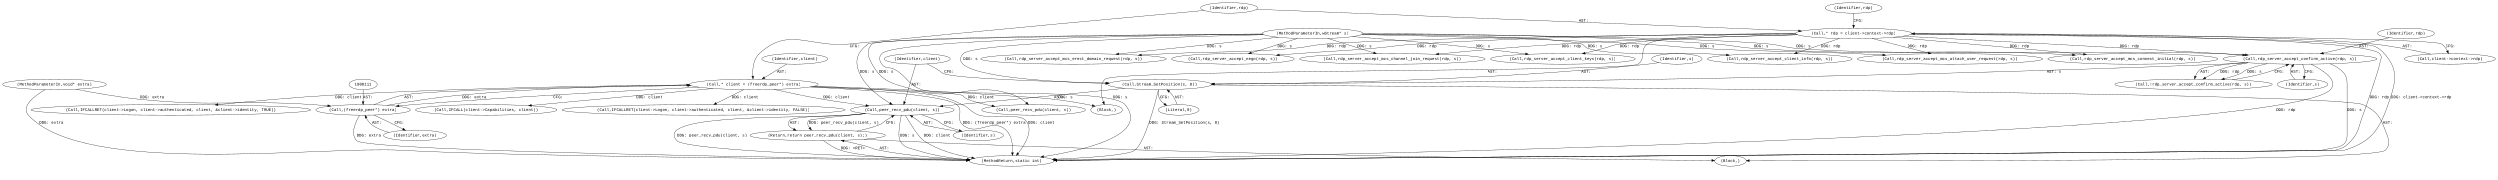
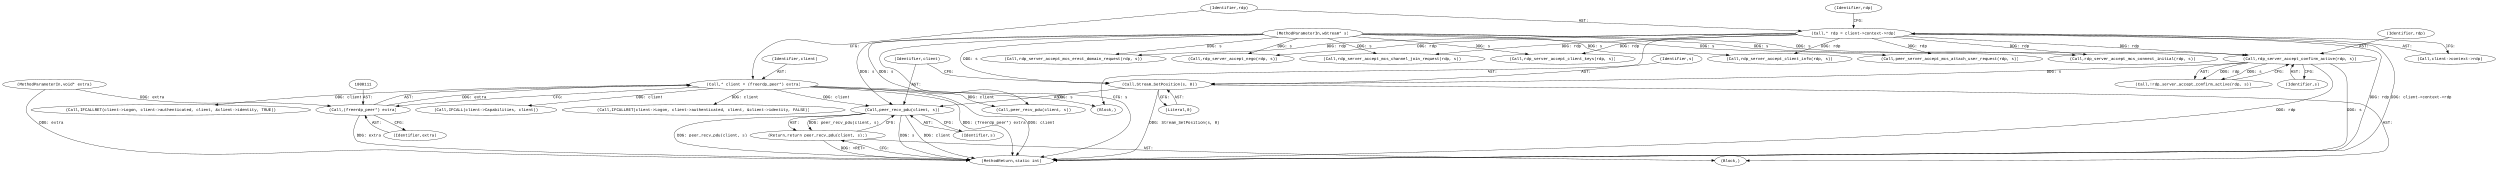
node "(Call,rdp_server_accept_mcs_attach_user_request(rdp, s))": label "(Call,rdp_server_accept_mcs_attach_user_request(rdp, s))" -> "(Call,peer_server_accept_mcs_attach_user_request(rdp, s))"
edge "(Call,rdp_server_accept_confirm_active(rdp, s))" -> "(Call,Stream_SetPosition(s, 0))": label "AST: s" -> "DDG: s"
edge "(MethodParameterIn,wStream* s)" -> "(MethodReturn,static int)": label "DDG: s" -> "CFG: s"
edge "(MethodReturn,static int)" -> "(Return,return peer_recv_pdu(client, s);)": label "AST: " -> "CFG: "
